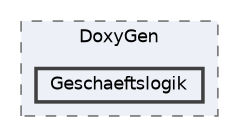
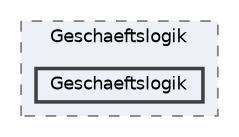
cluster "DoxyGen": label "DoxyGen" -> "Geschaeftslogik"
